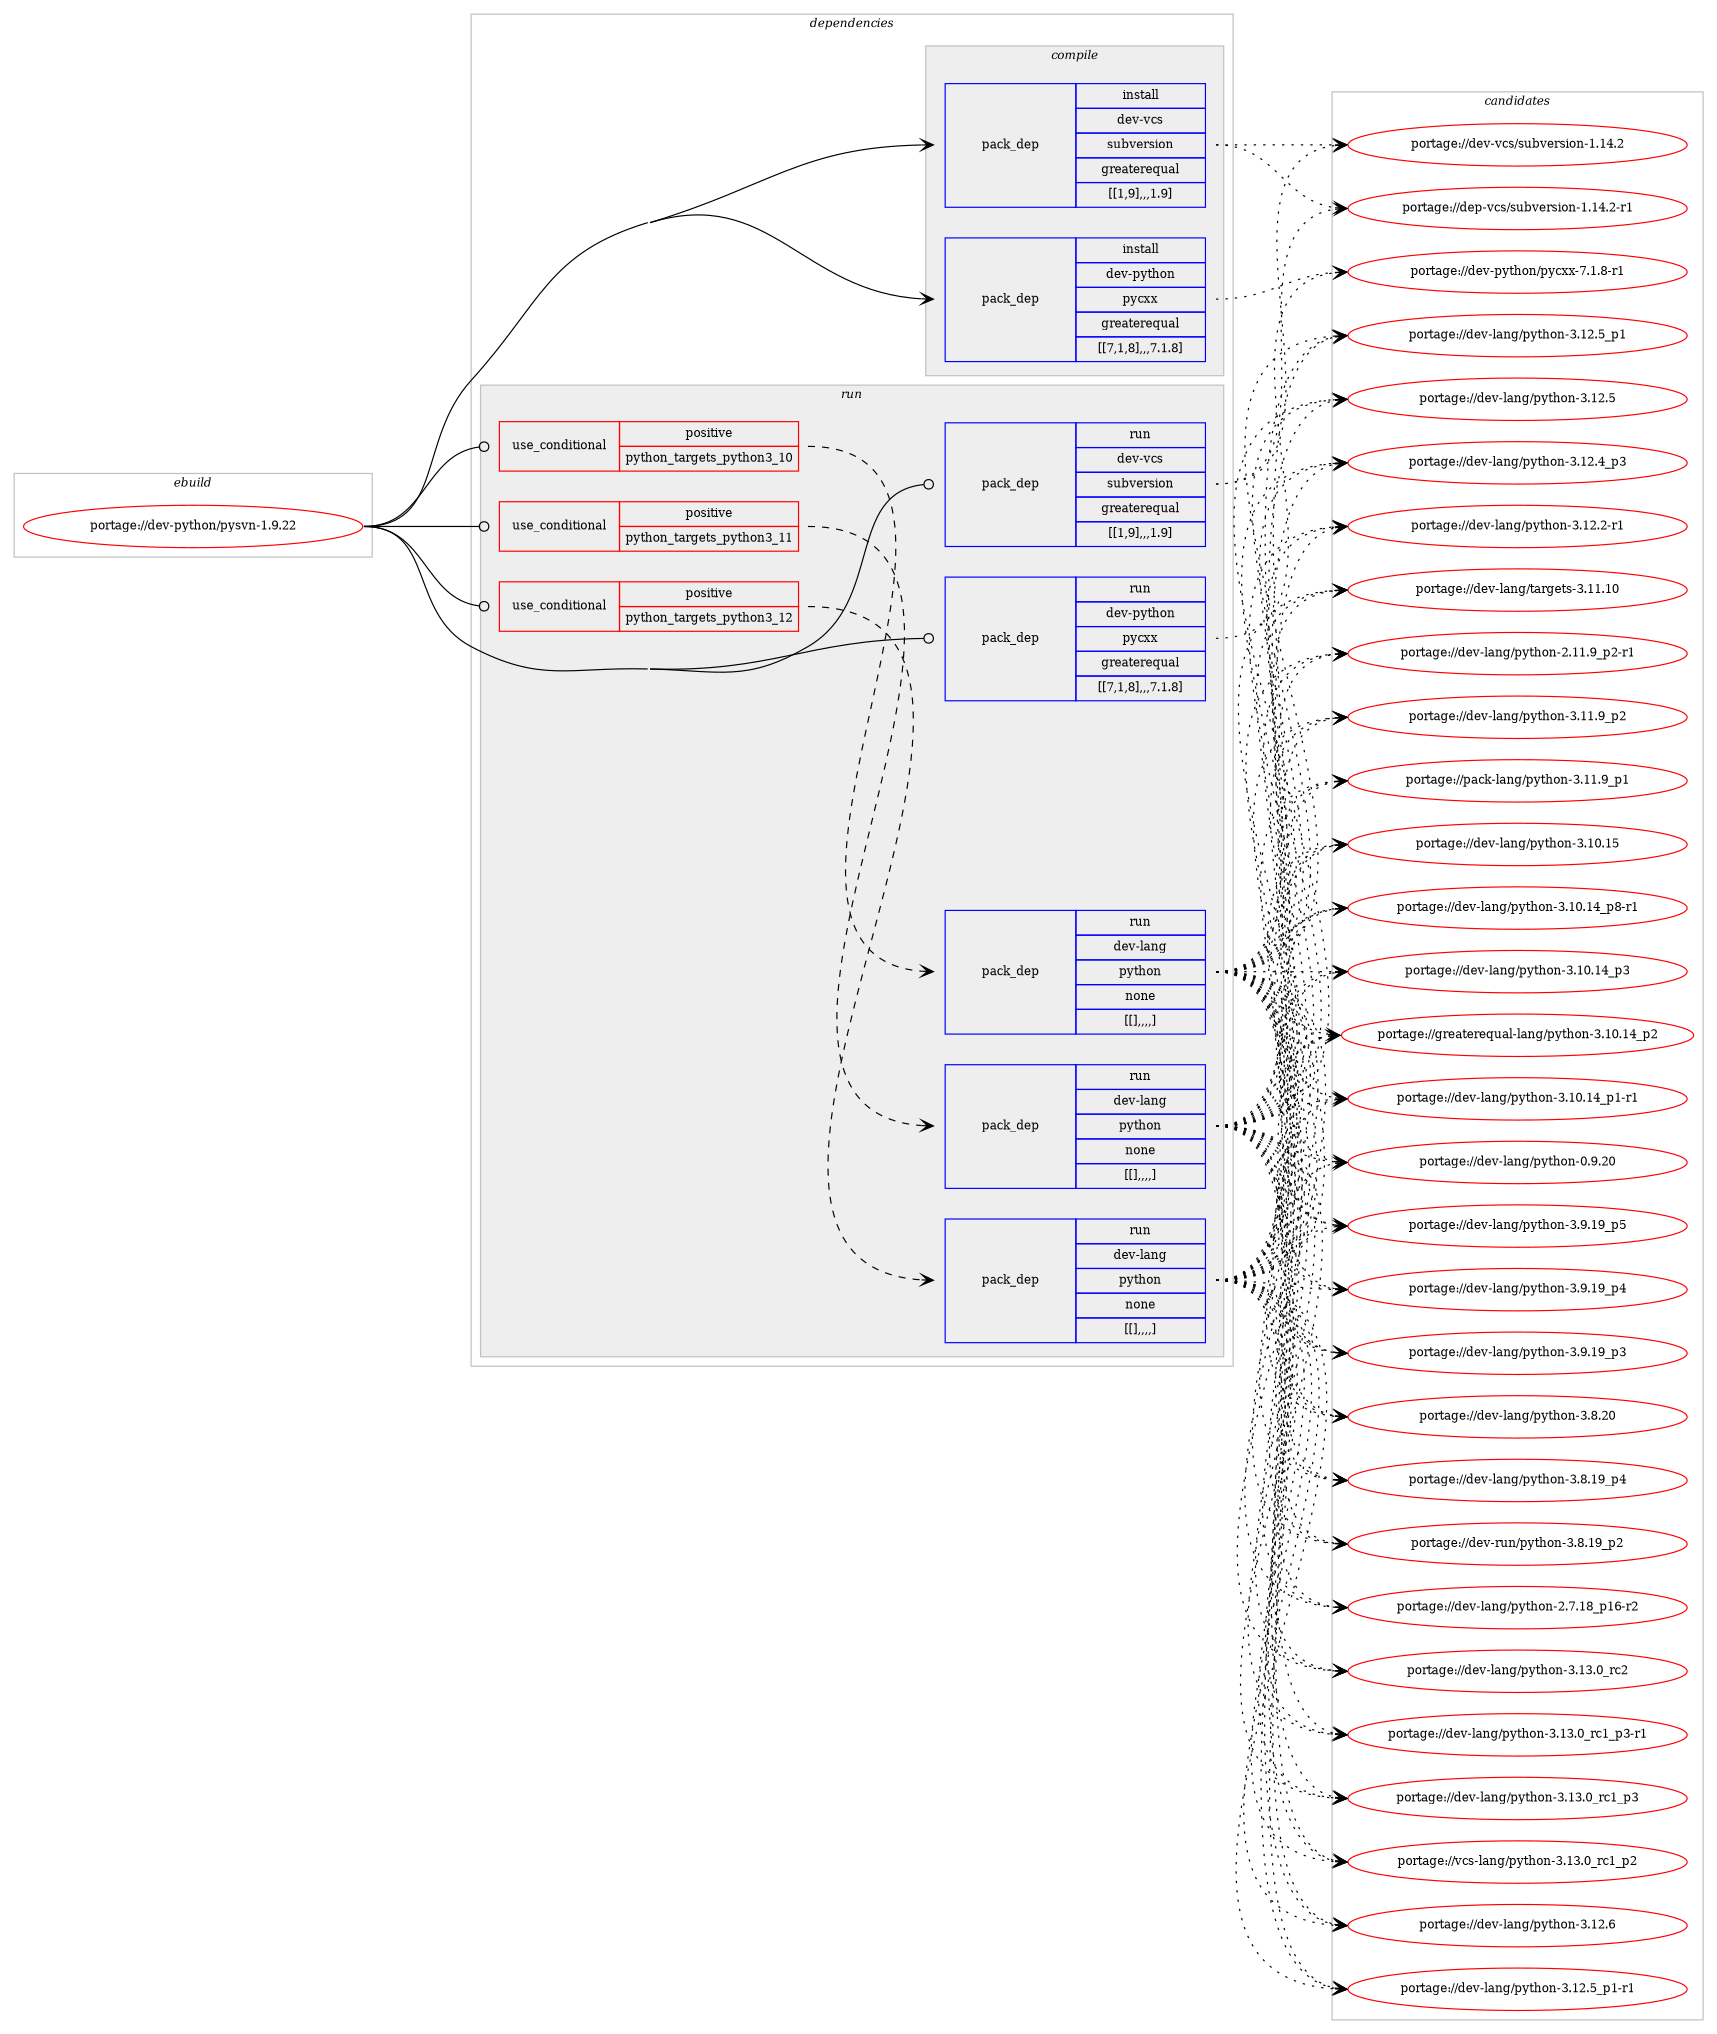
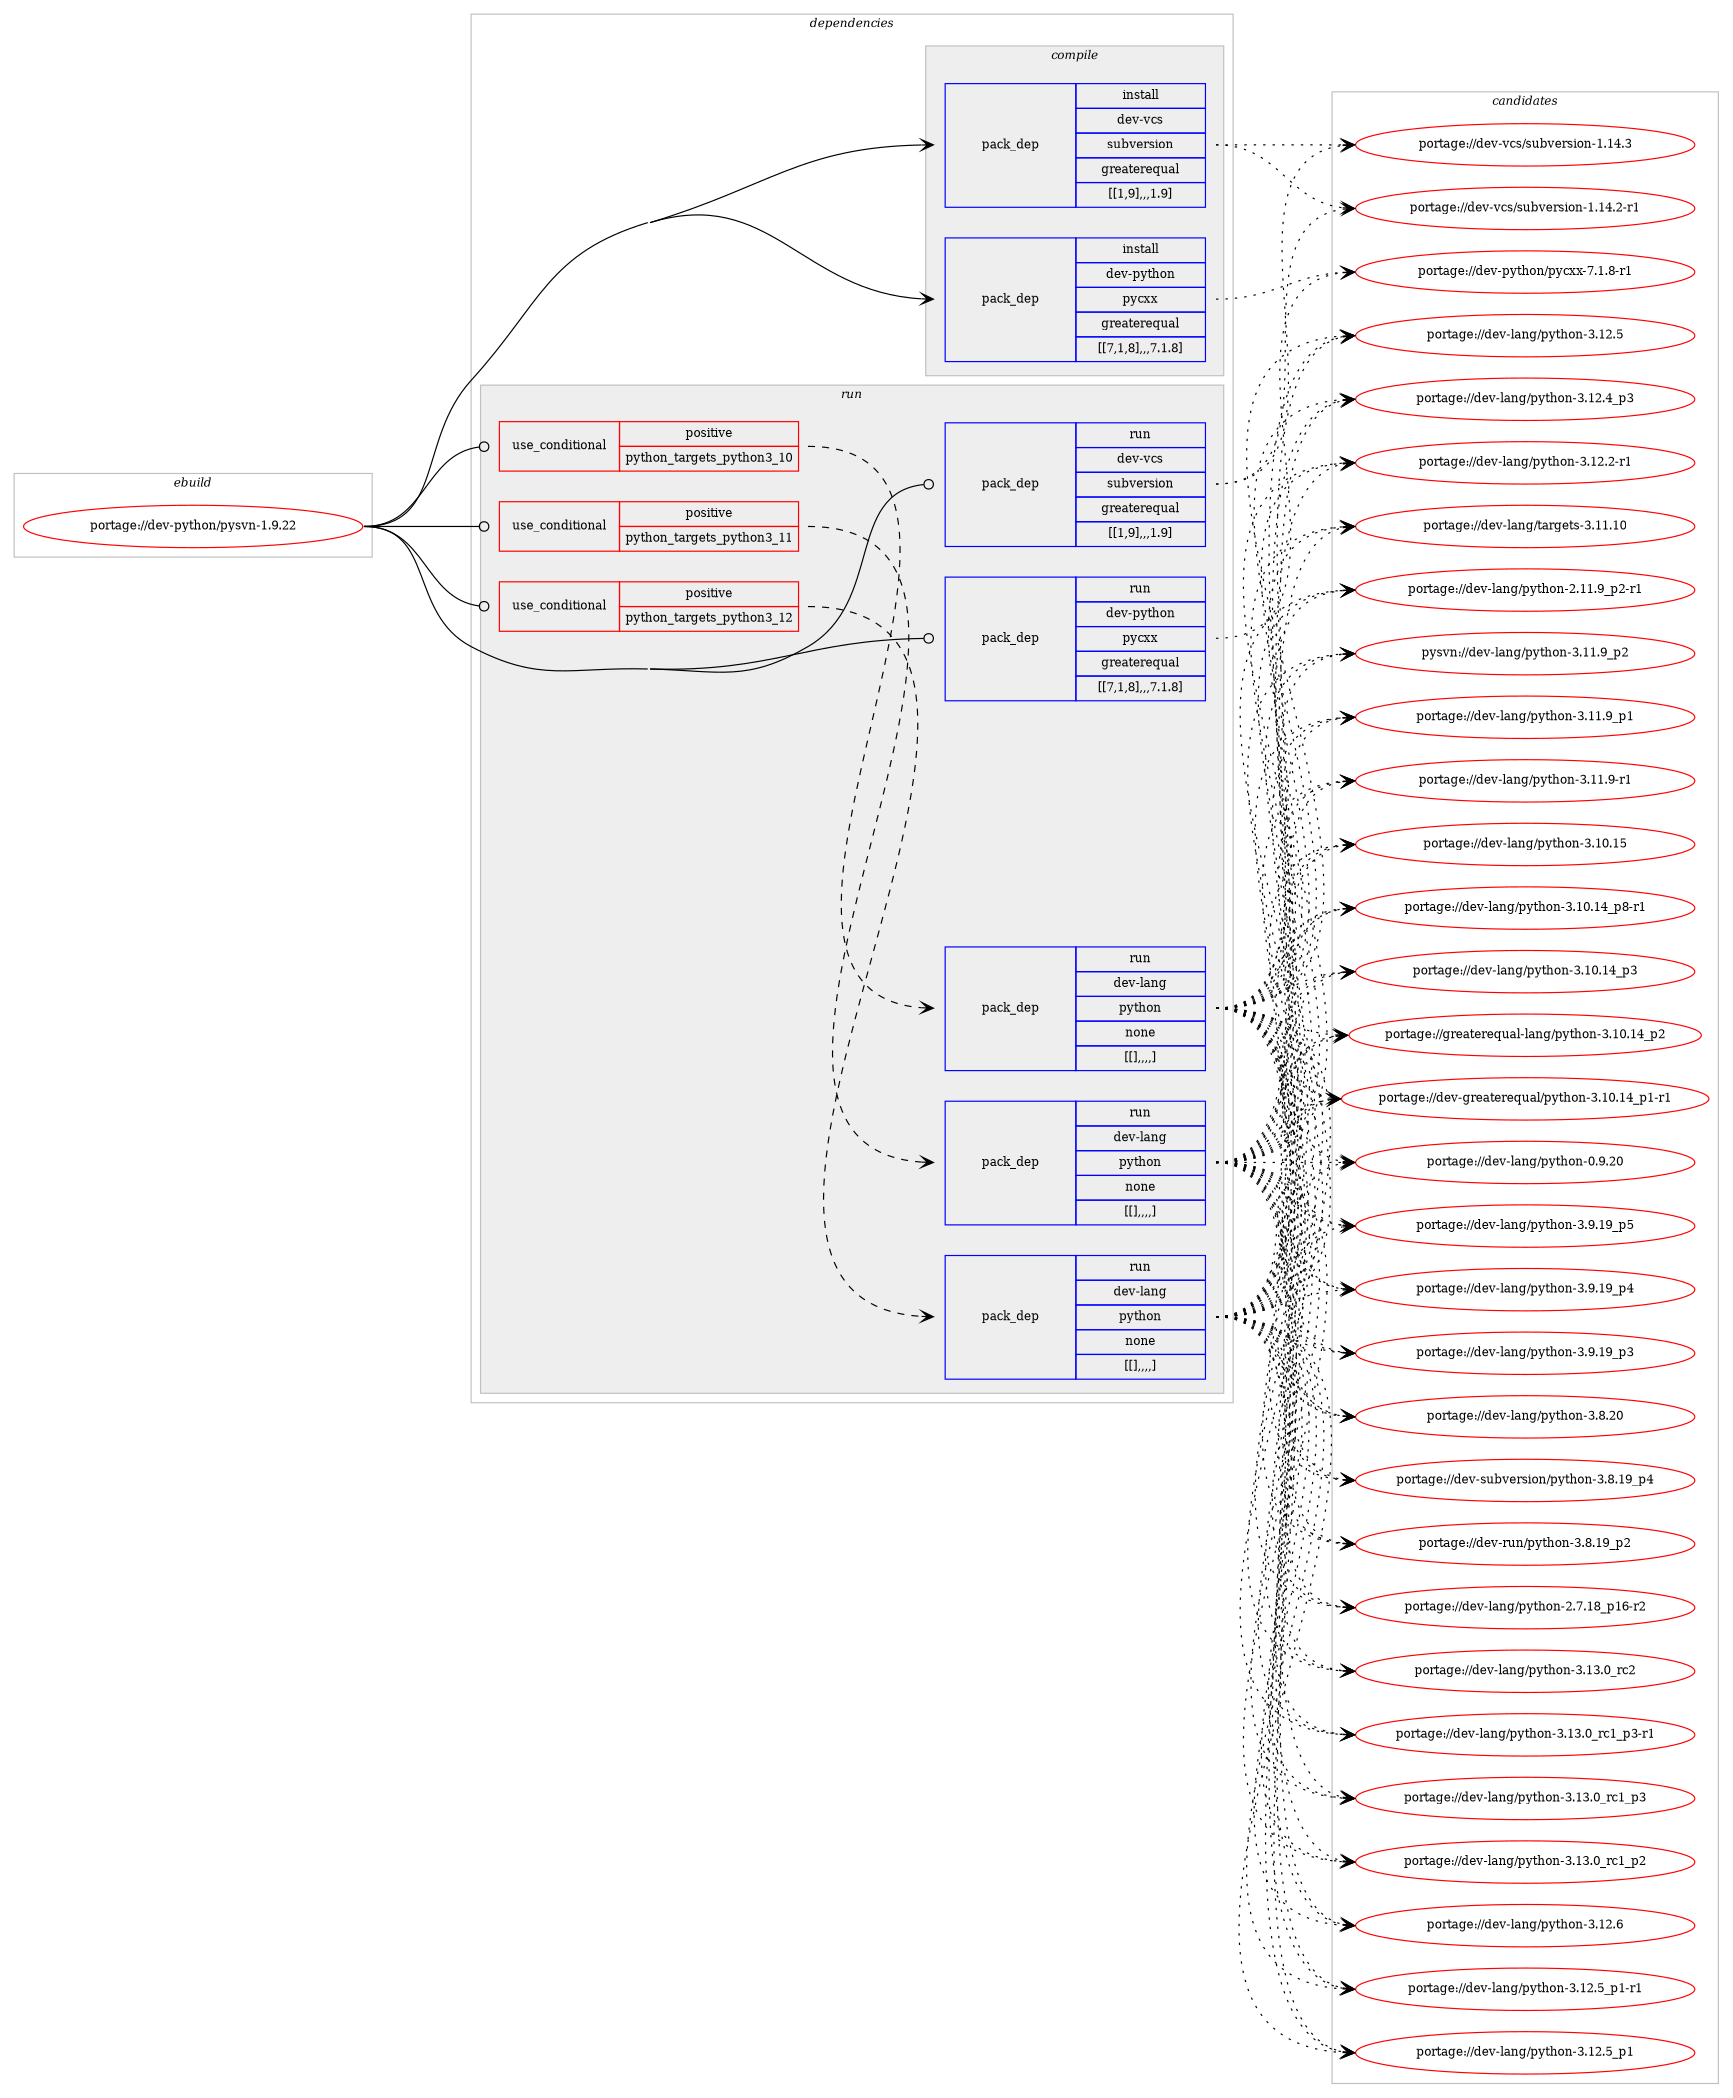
node "portage://dev-vcs/subversion-1.14.2": label "portage://dev-vcs/subversion-1.14.2" -> "portage://dev-vcs/subversion-1.14.3"
node "portage://dep-vcs/subversion-1.14.2-r1": label "portage://dep-vcs/subversion-1.14.2-r1" -> "portage://dev-vcs/subversion-1.14.2-r1"
node "portage://dev-lang/python-3.11.9_p2": label "portage://dev-lang/python-3.11.9_p2" -> "pysvn://dev-lang/python-3.11.9_p2"
node "portage://pack-lang/python-3.11.9_p1": label "portage://pack-lang/python-3.11.9_p1" -> "portage://dev-lang/python-3.11.9_p1"
node "portage://dev-lang/python-3.11.9-r1": added
node "portage://dev-lang/python-3.10.14_p1-r1": label "portage://dev-lang/python-3.10.14_p1-r1" -> "portage://dev-greaterequal/python-3.10.14_p1-r1"
node "portage://dev-lang/python-3.8.19_p4": label "portage://dev-lang/python-3.8.19_p4" -> "portage://dev-subversion/python-3.8.19_p4"
node "portage://vcs-lang/python-3.13.0_rc1_p2": label "portage://vcs-lang/python-3.13.0_rc1_p2" -> "portage://dev-lang/python-3.13.0_rc1_p2"
